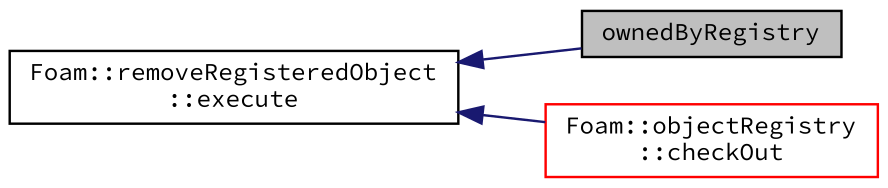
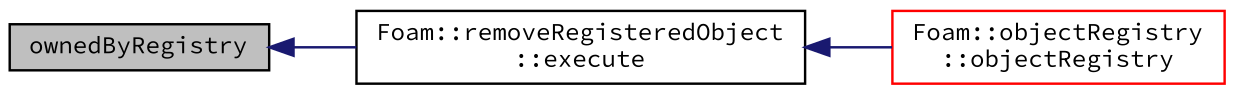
edge "ownedByRegistry" -> "Foam::removeRegisteredObject ::execute": reversed
node "Foam::objectRegistry ::checkOut": label "Foam::objectRegistry ::checkOut" -> "Foam::objectRegistry ::objectRegistry"
